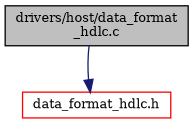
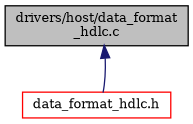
edge "drivers/host/data_format _hdlc.c" -> "data_format_hdlc.h": reversed
